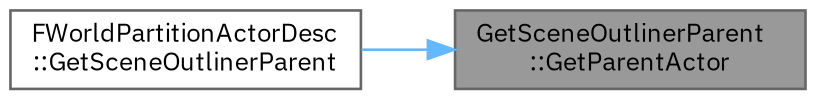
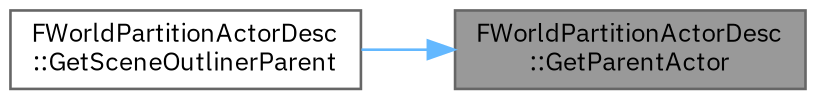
node "GetSceneOutlinerParent ::GetParentActor": label "GetSceneOutlinerParent ::GetParentActor" -> "FWorldPartitionActorDesc ::GetParentActor"
